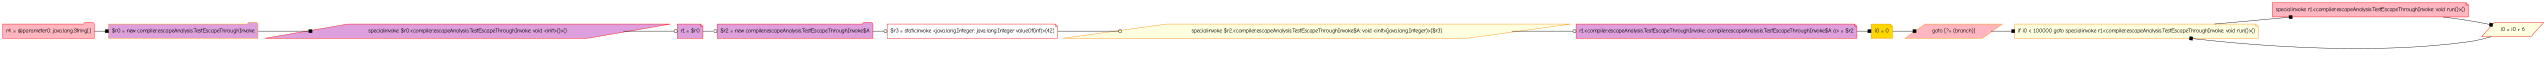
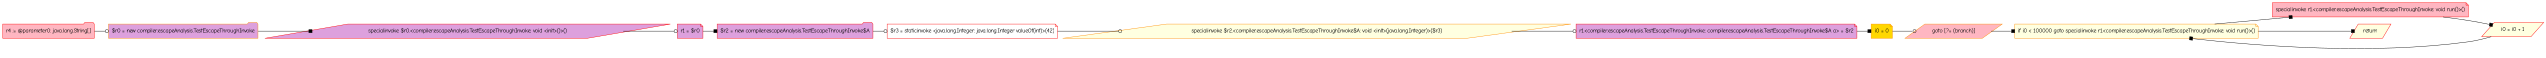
node "i0 = i0 + 6": label "i0 = i0 + 6" -> "i0 = i0 + 1"
edge "r4 := @parameter0: java.lang.String[]" -> "$r0 = new compiler.escapeAnalysis.TestEscapeThroughInvoke": arrowhead box -> odot
edge "r1 = $r0" -> "$r2 = new compiler.escapeAnalysis.TestEscapeThroughInvoke$A": arrowhead odot -> box
edge "i0 = 0" -> "goto [?= (branch)]": arrowhead box -> odot
node "return": added
